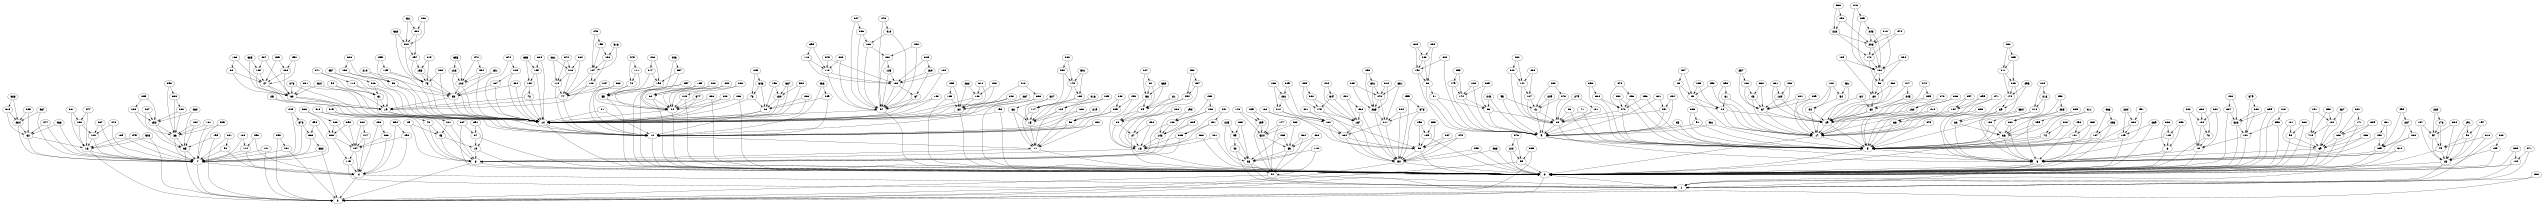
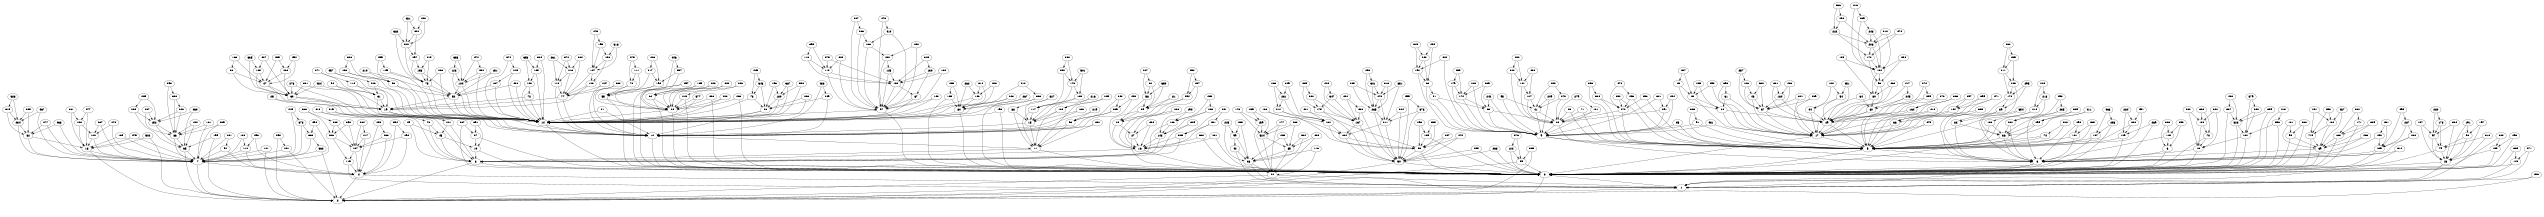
edge "108" -> "29": now "54" -> "29"
edge "411" -> "74": now "411" -> "299"
edge "223" -> "12": now "15" -> "12"
node "496": added
